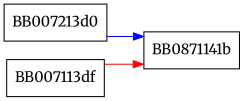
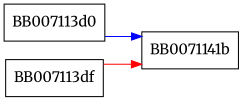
node "BB007213d0": label "BB007213d0" -> "BB007113d0"
node "BB0871141b": label "BB0871141b" -> "BB0071141b"
